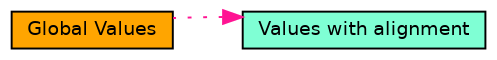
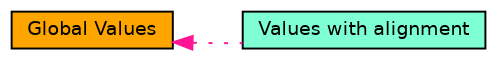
edge "Global Values" -> "Values with alignment": reversed
